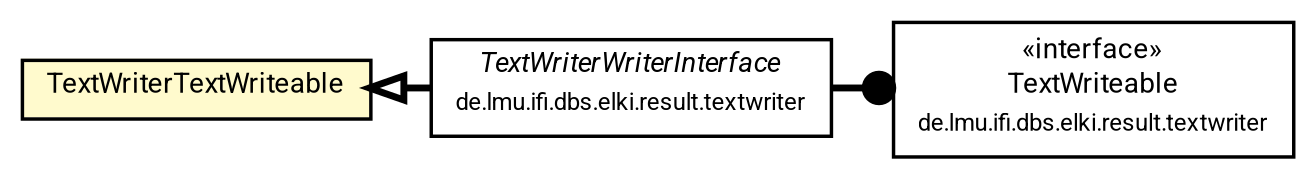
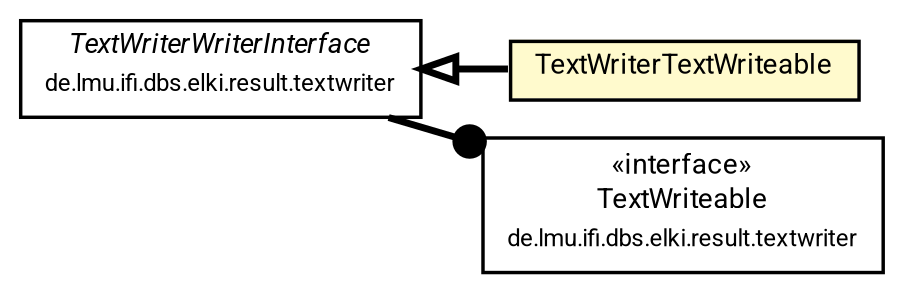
edge "TextWriterWriterInterface" -> "TextWriterTextWriteable": reversed
